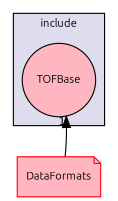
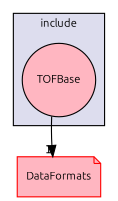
edge "DataFormats" -> "TOFBase": reversed
